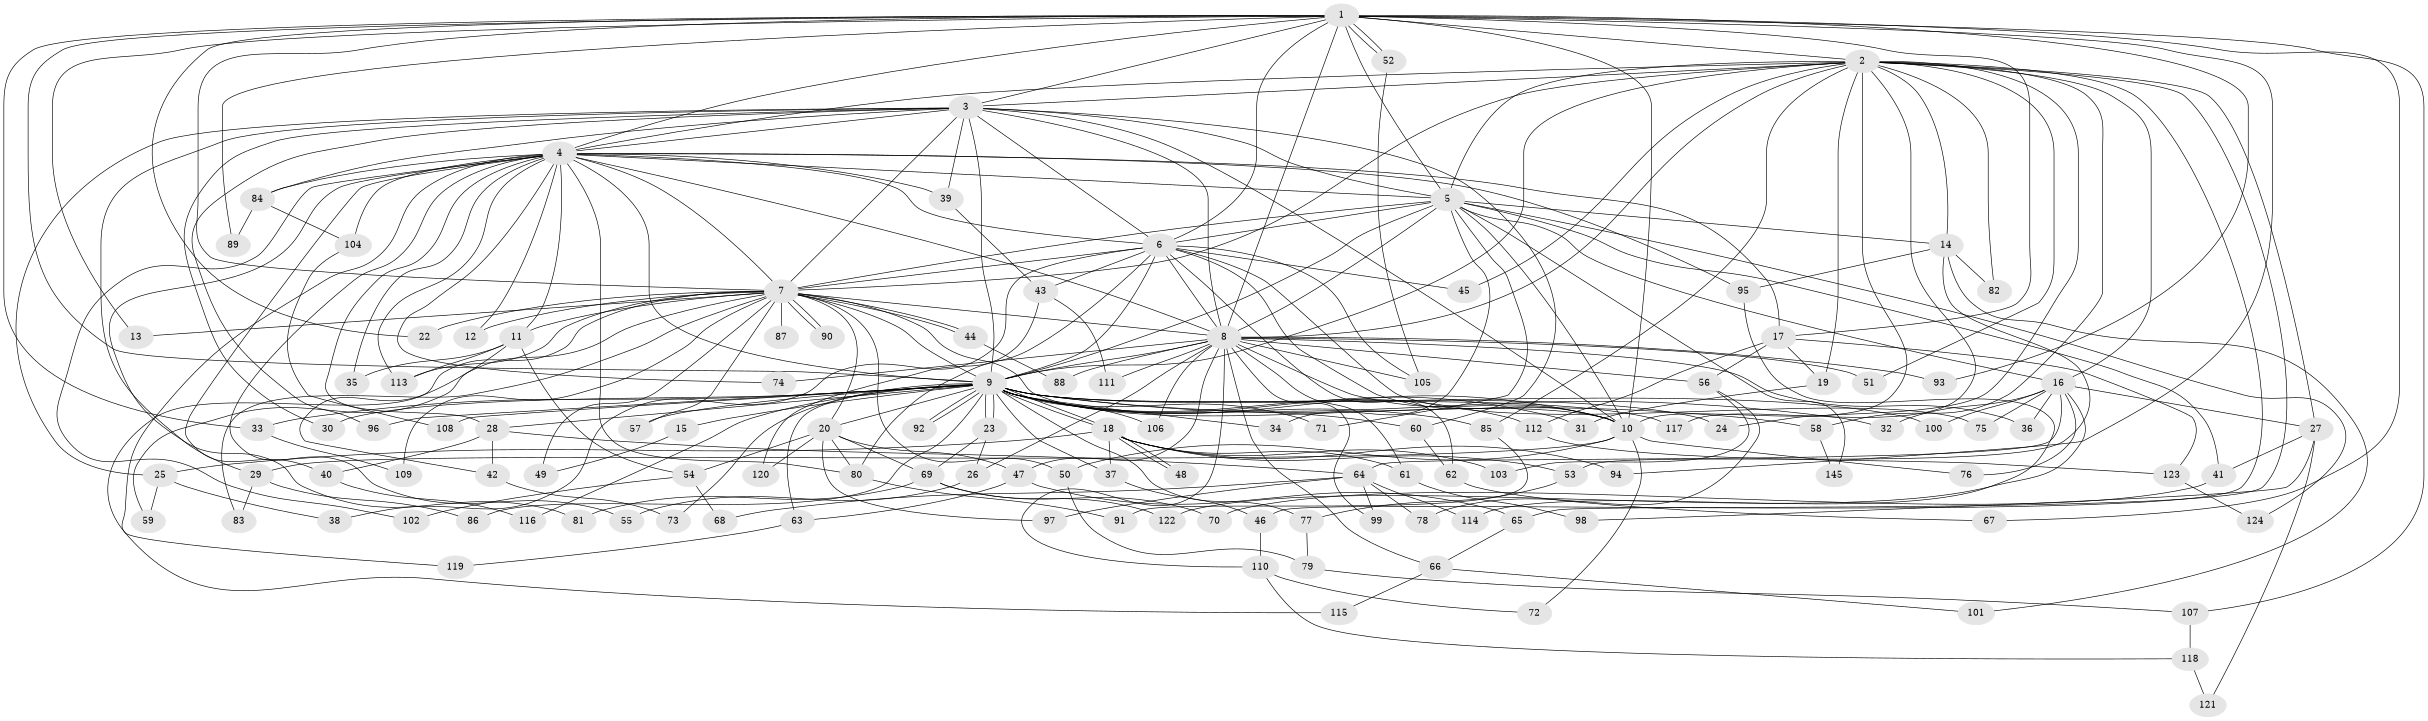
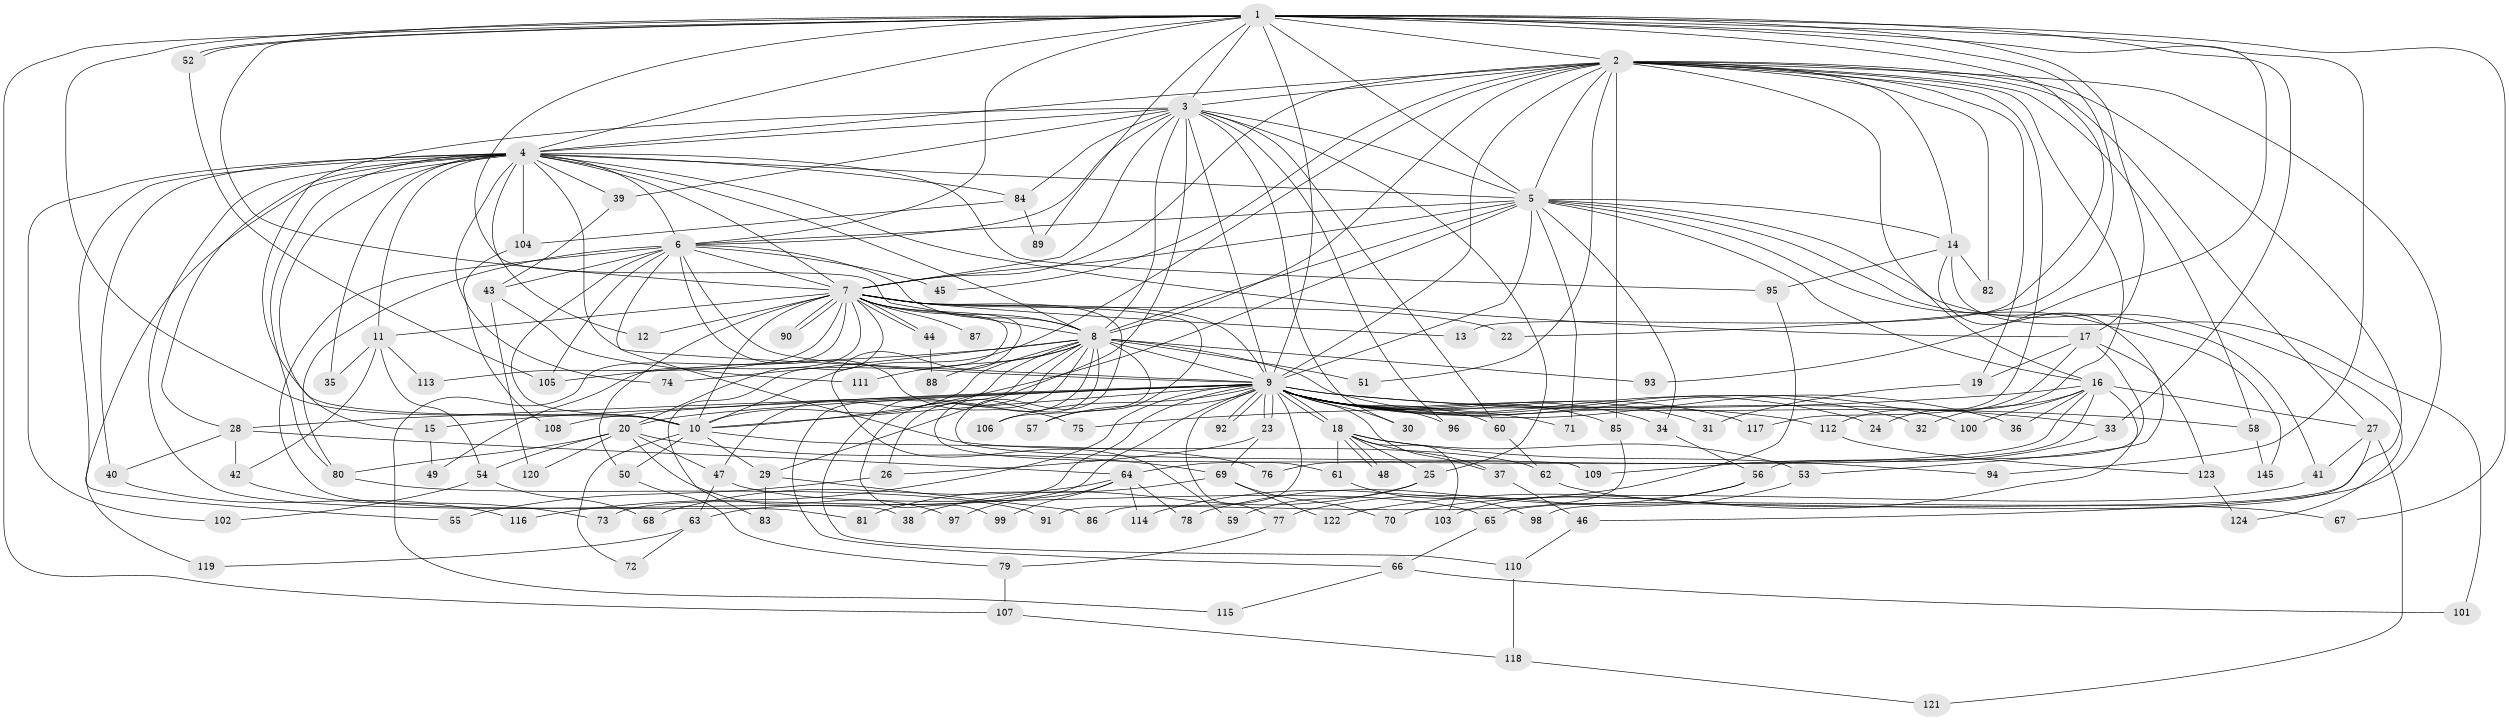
edge "4" -- "113": now "4" -- "15"
edge "8" -- "56": now "34" -- "56"
edge "110" -- "72": now "63" -- "72"
